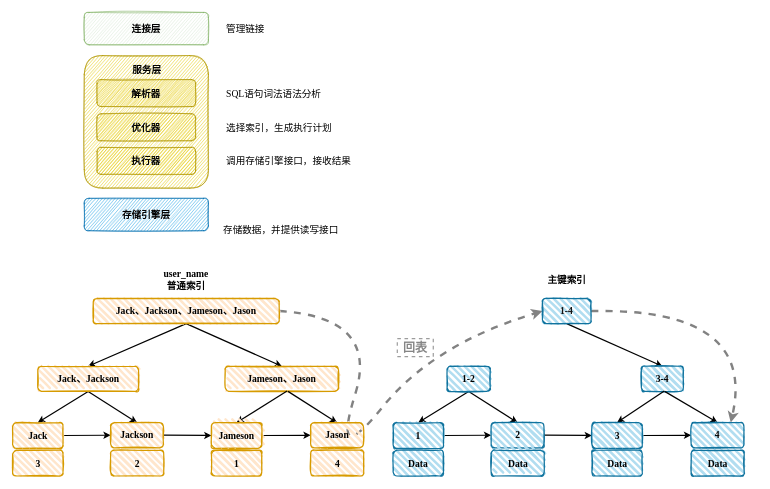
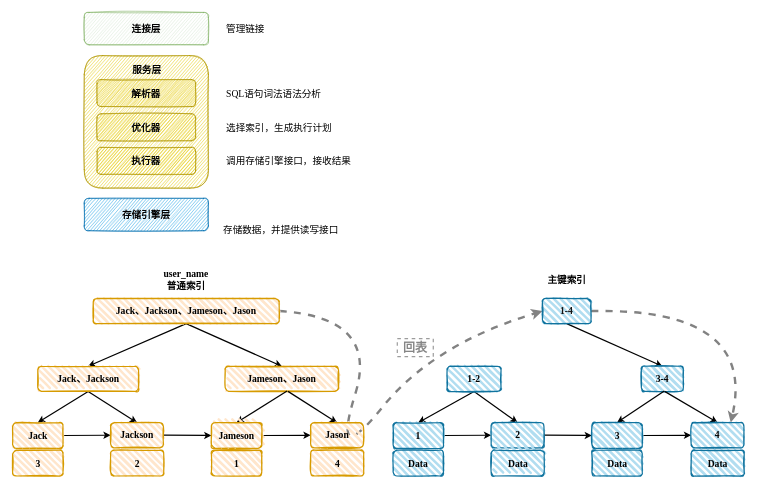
node "1-2": size 43x25 -> 54x25
